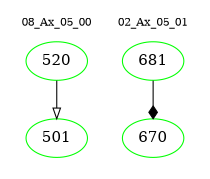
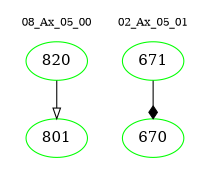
node "520": label "520" -> "820"
node "681": label "681" -> "671"
node "501": label "501" -> "801"
